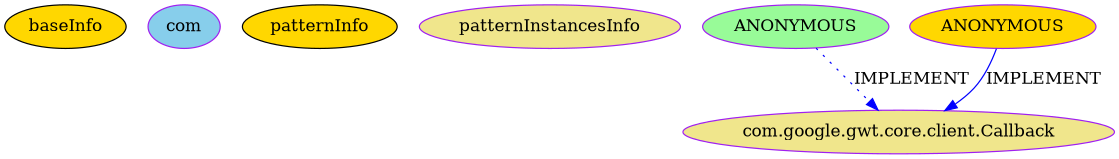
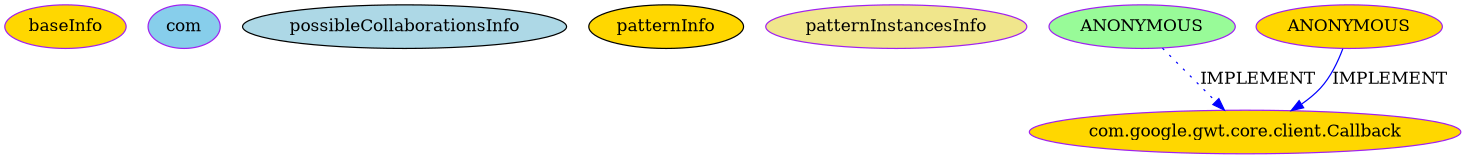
node "baseInfo": color black -> purple
node "possibleCollaborationsInfo": added
node "com.google.gwt.core.client.Callback": fillcolor khaki -> gold
